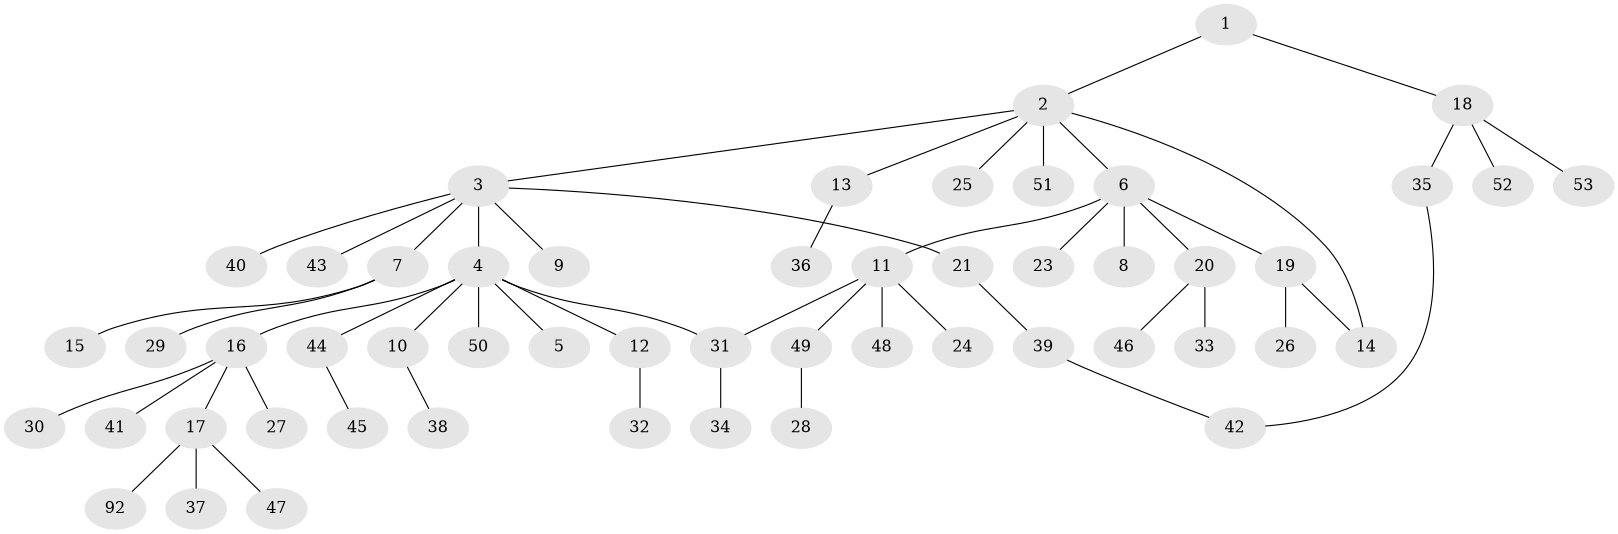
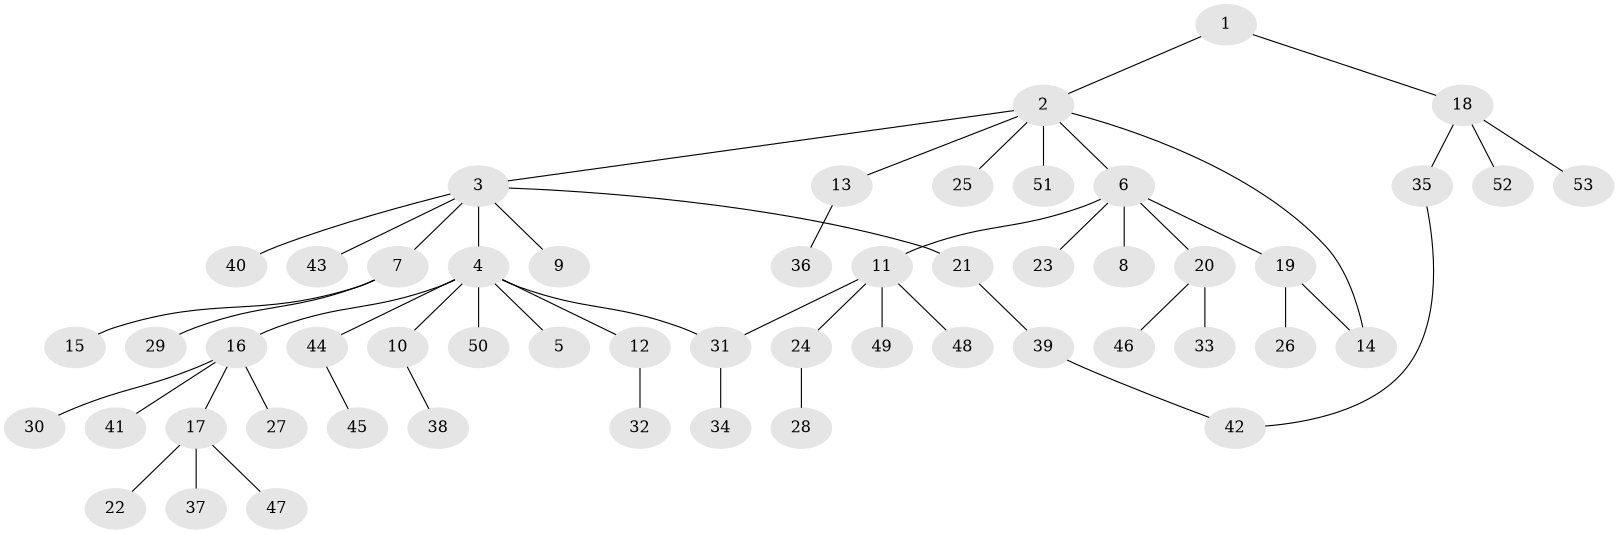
edge "49" -- "28": now "24" -- "28"
node "92": label "92" -> "22"
